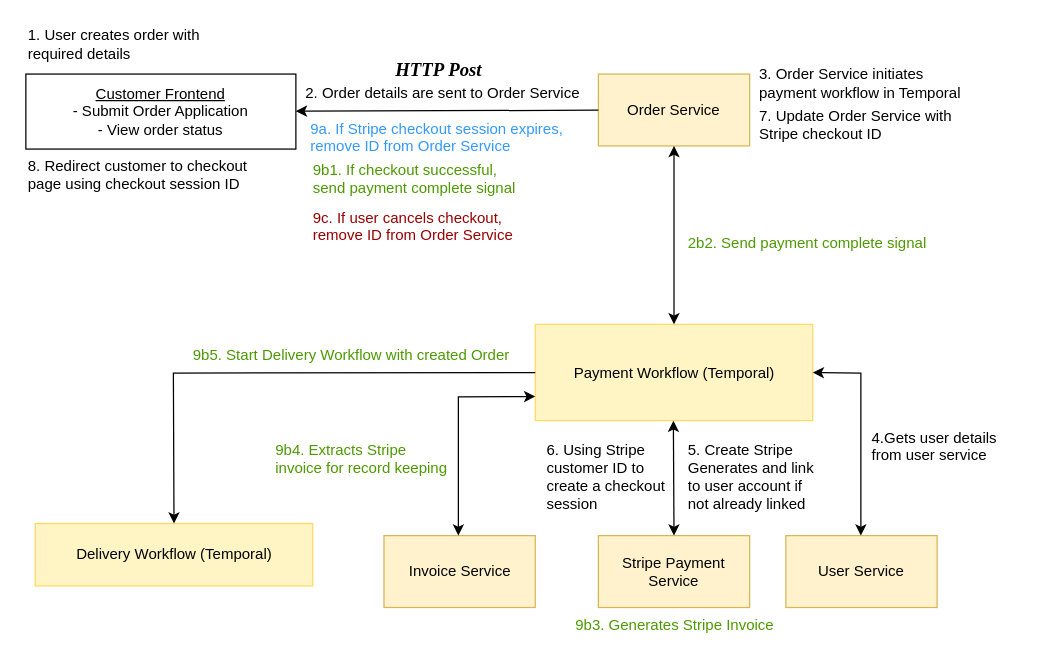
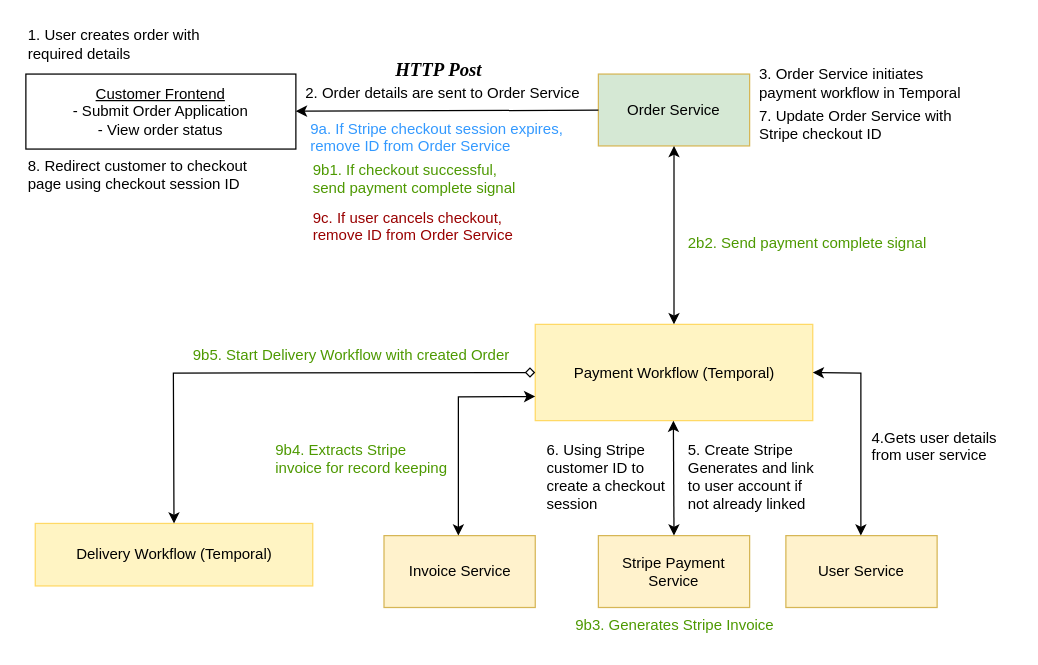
node "Order Service": fillcolor #fff2cc -> #d5e8d4
edge "Payment Workflow (Temporal)" -> "Delivery Workflow (Temporal)": arrowhead none -> diamond
